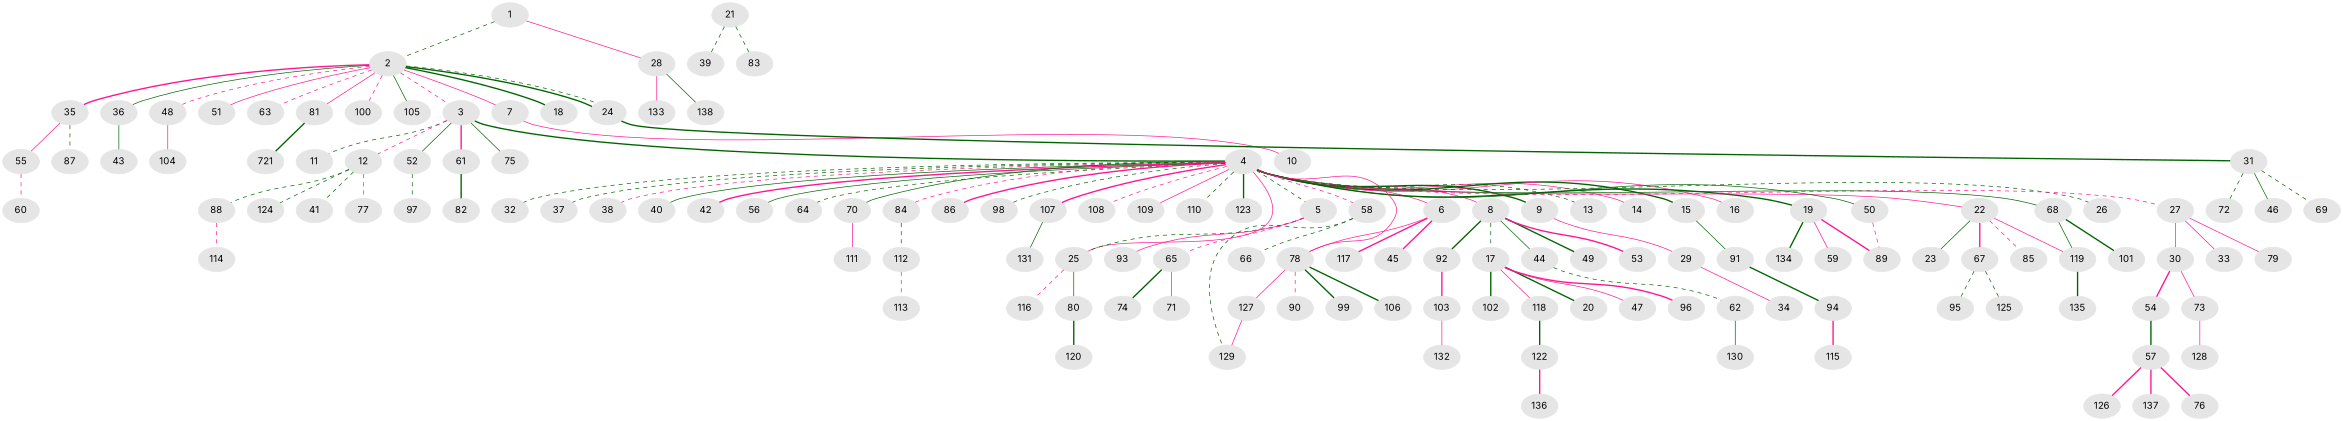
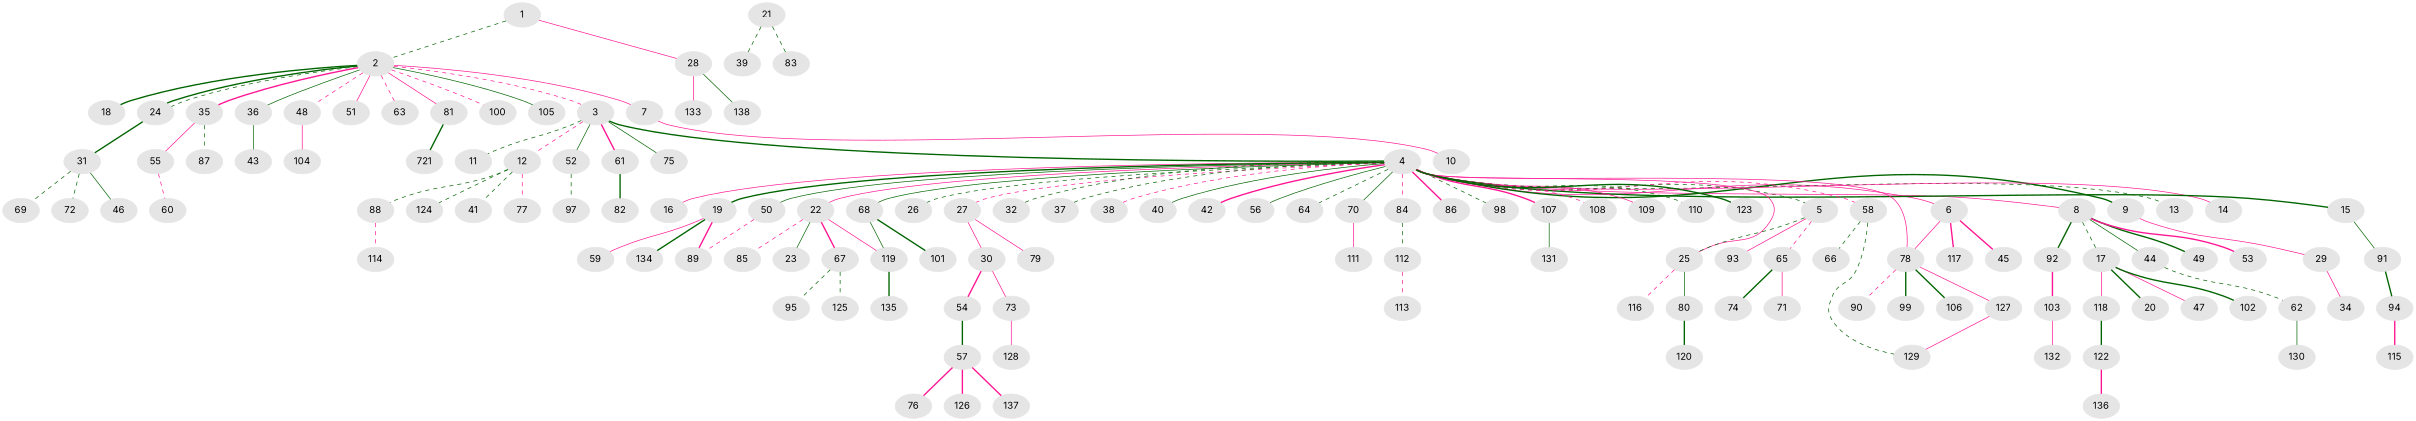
node "33": removed
node "96": removed
